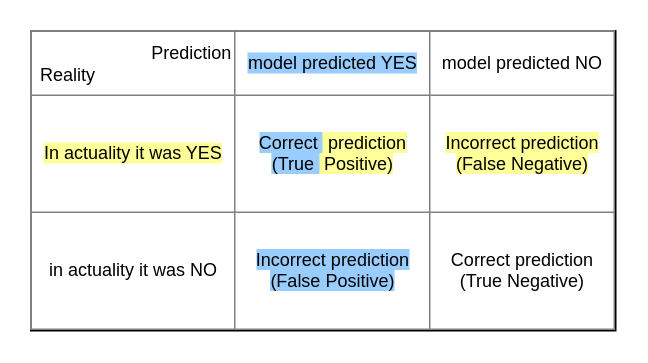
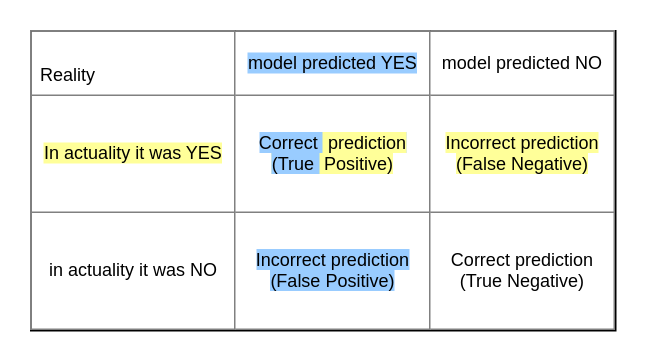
node "Prediction": removed
